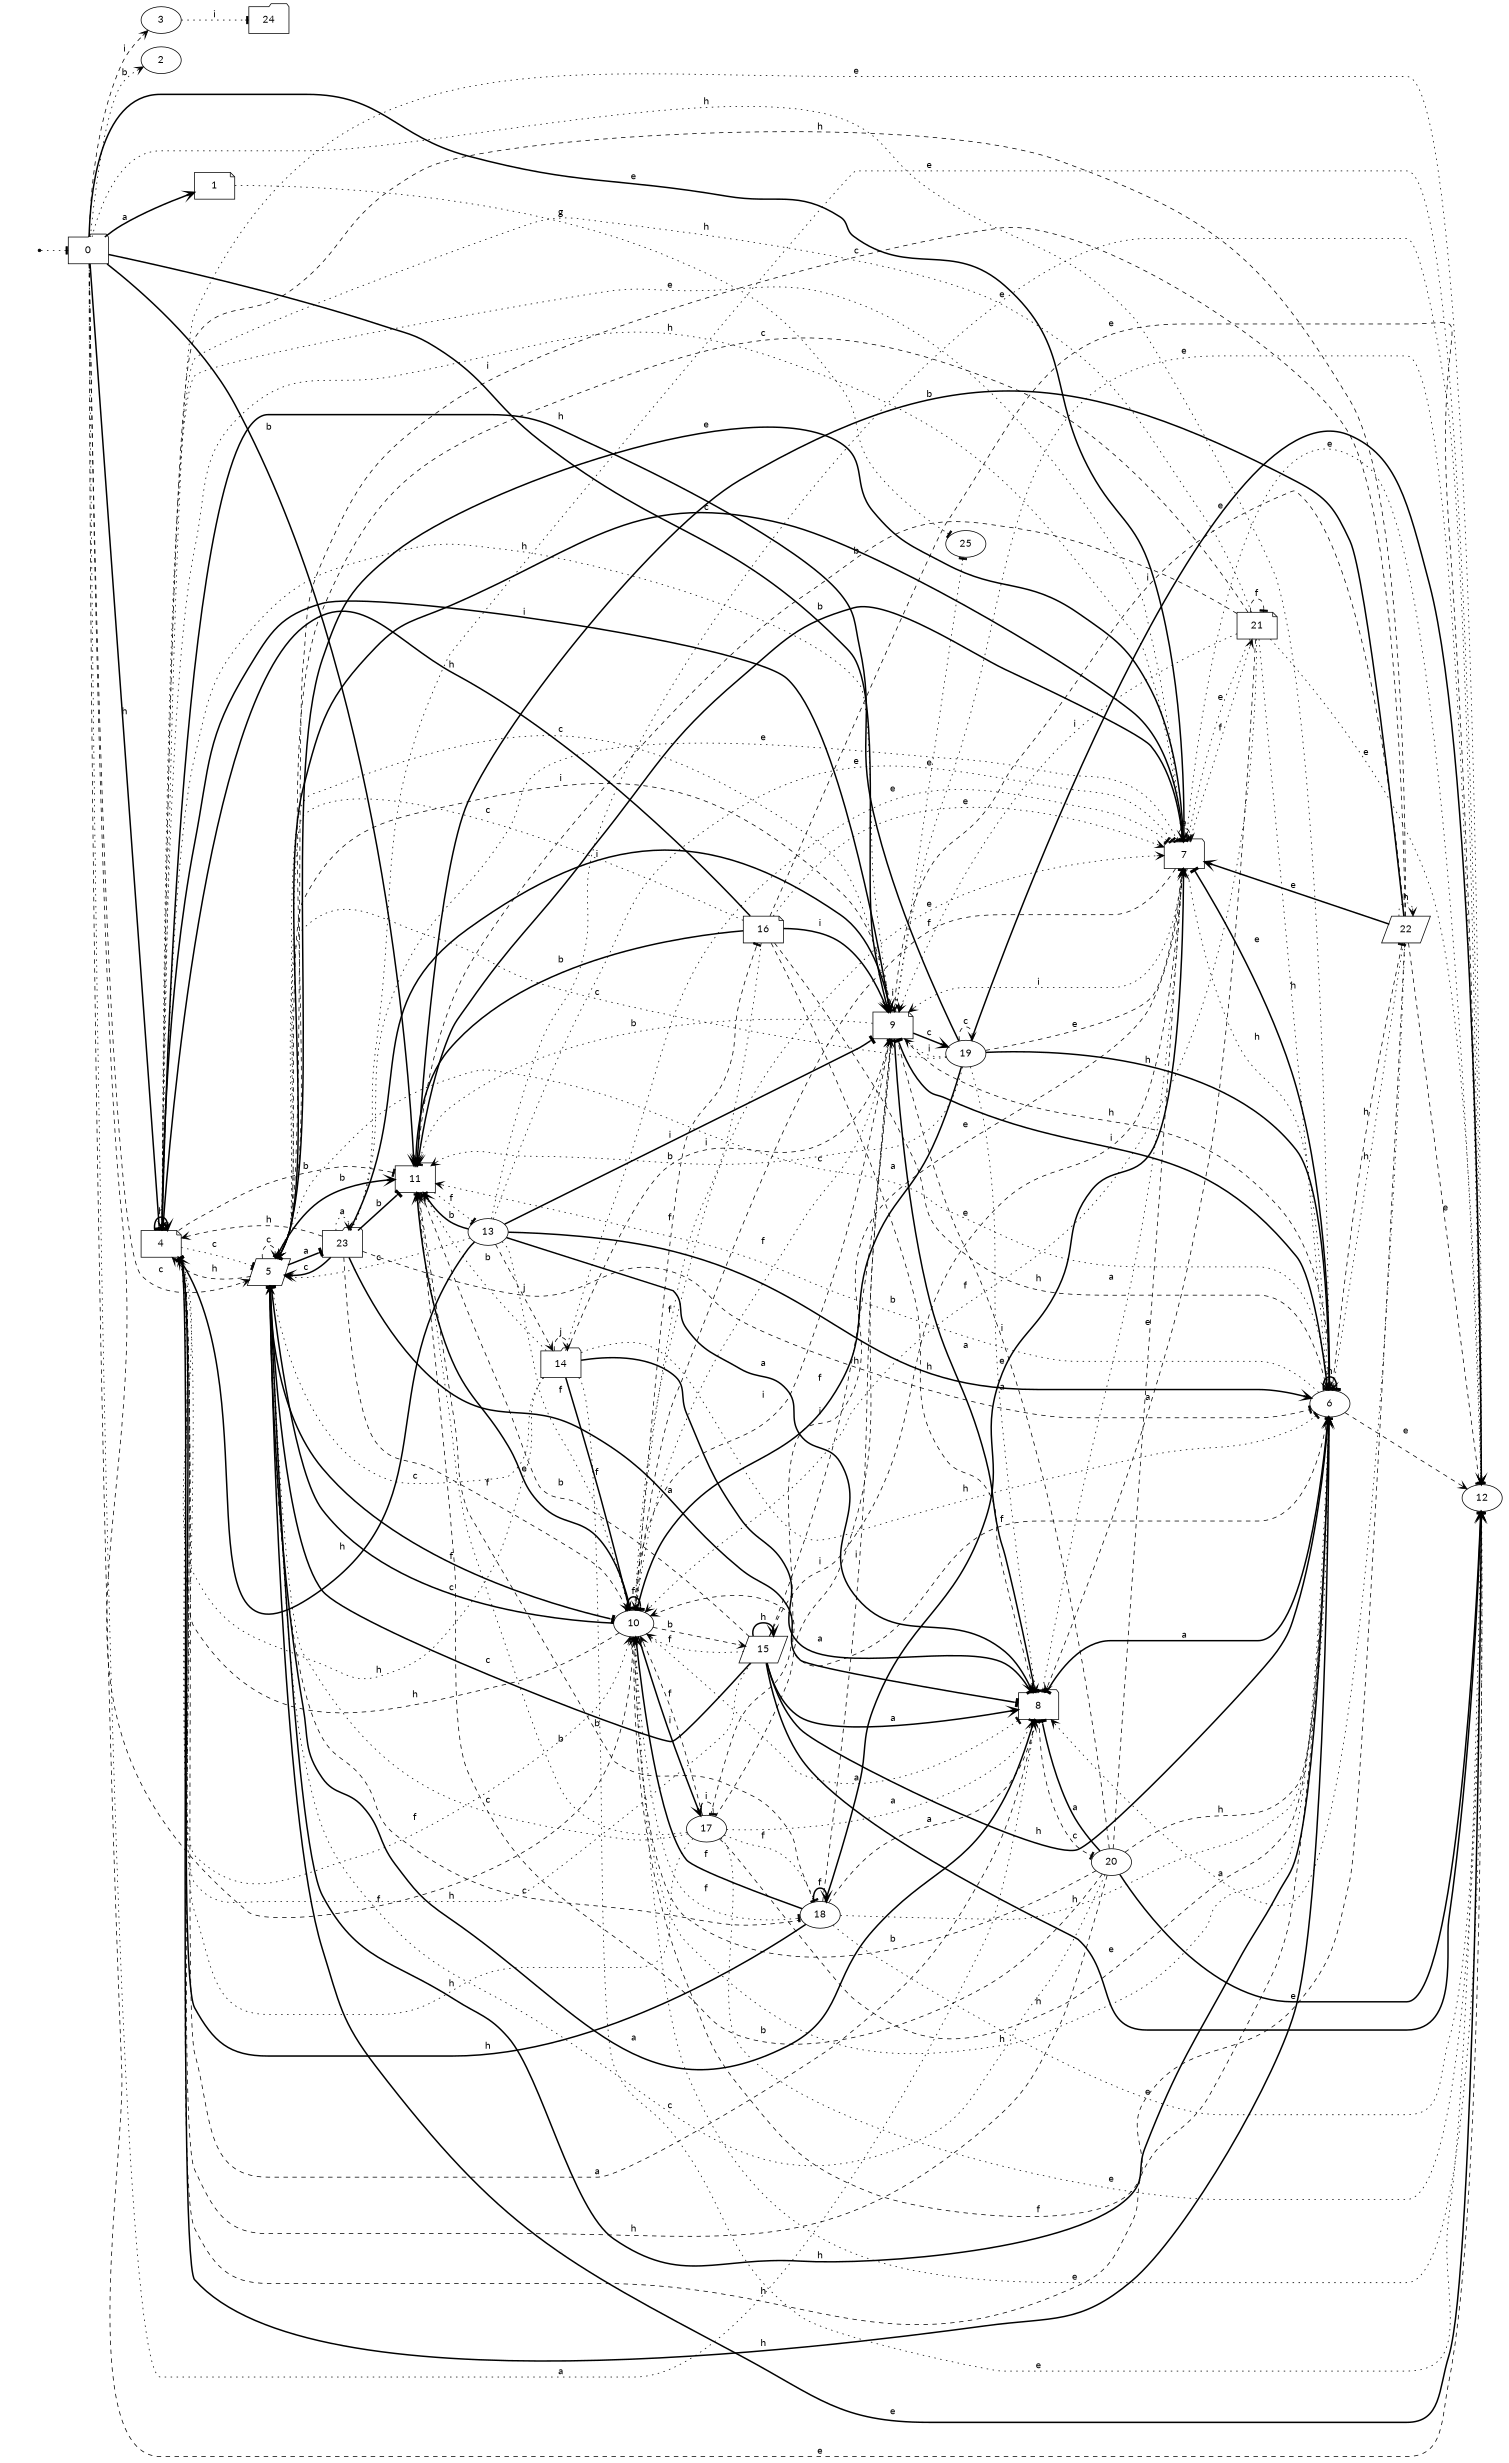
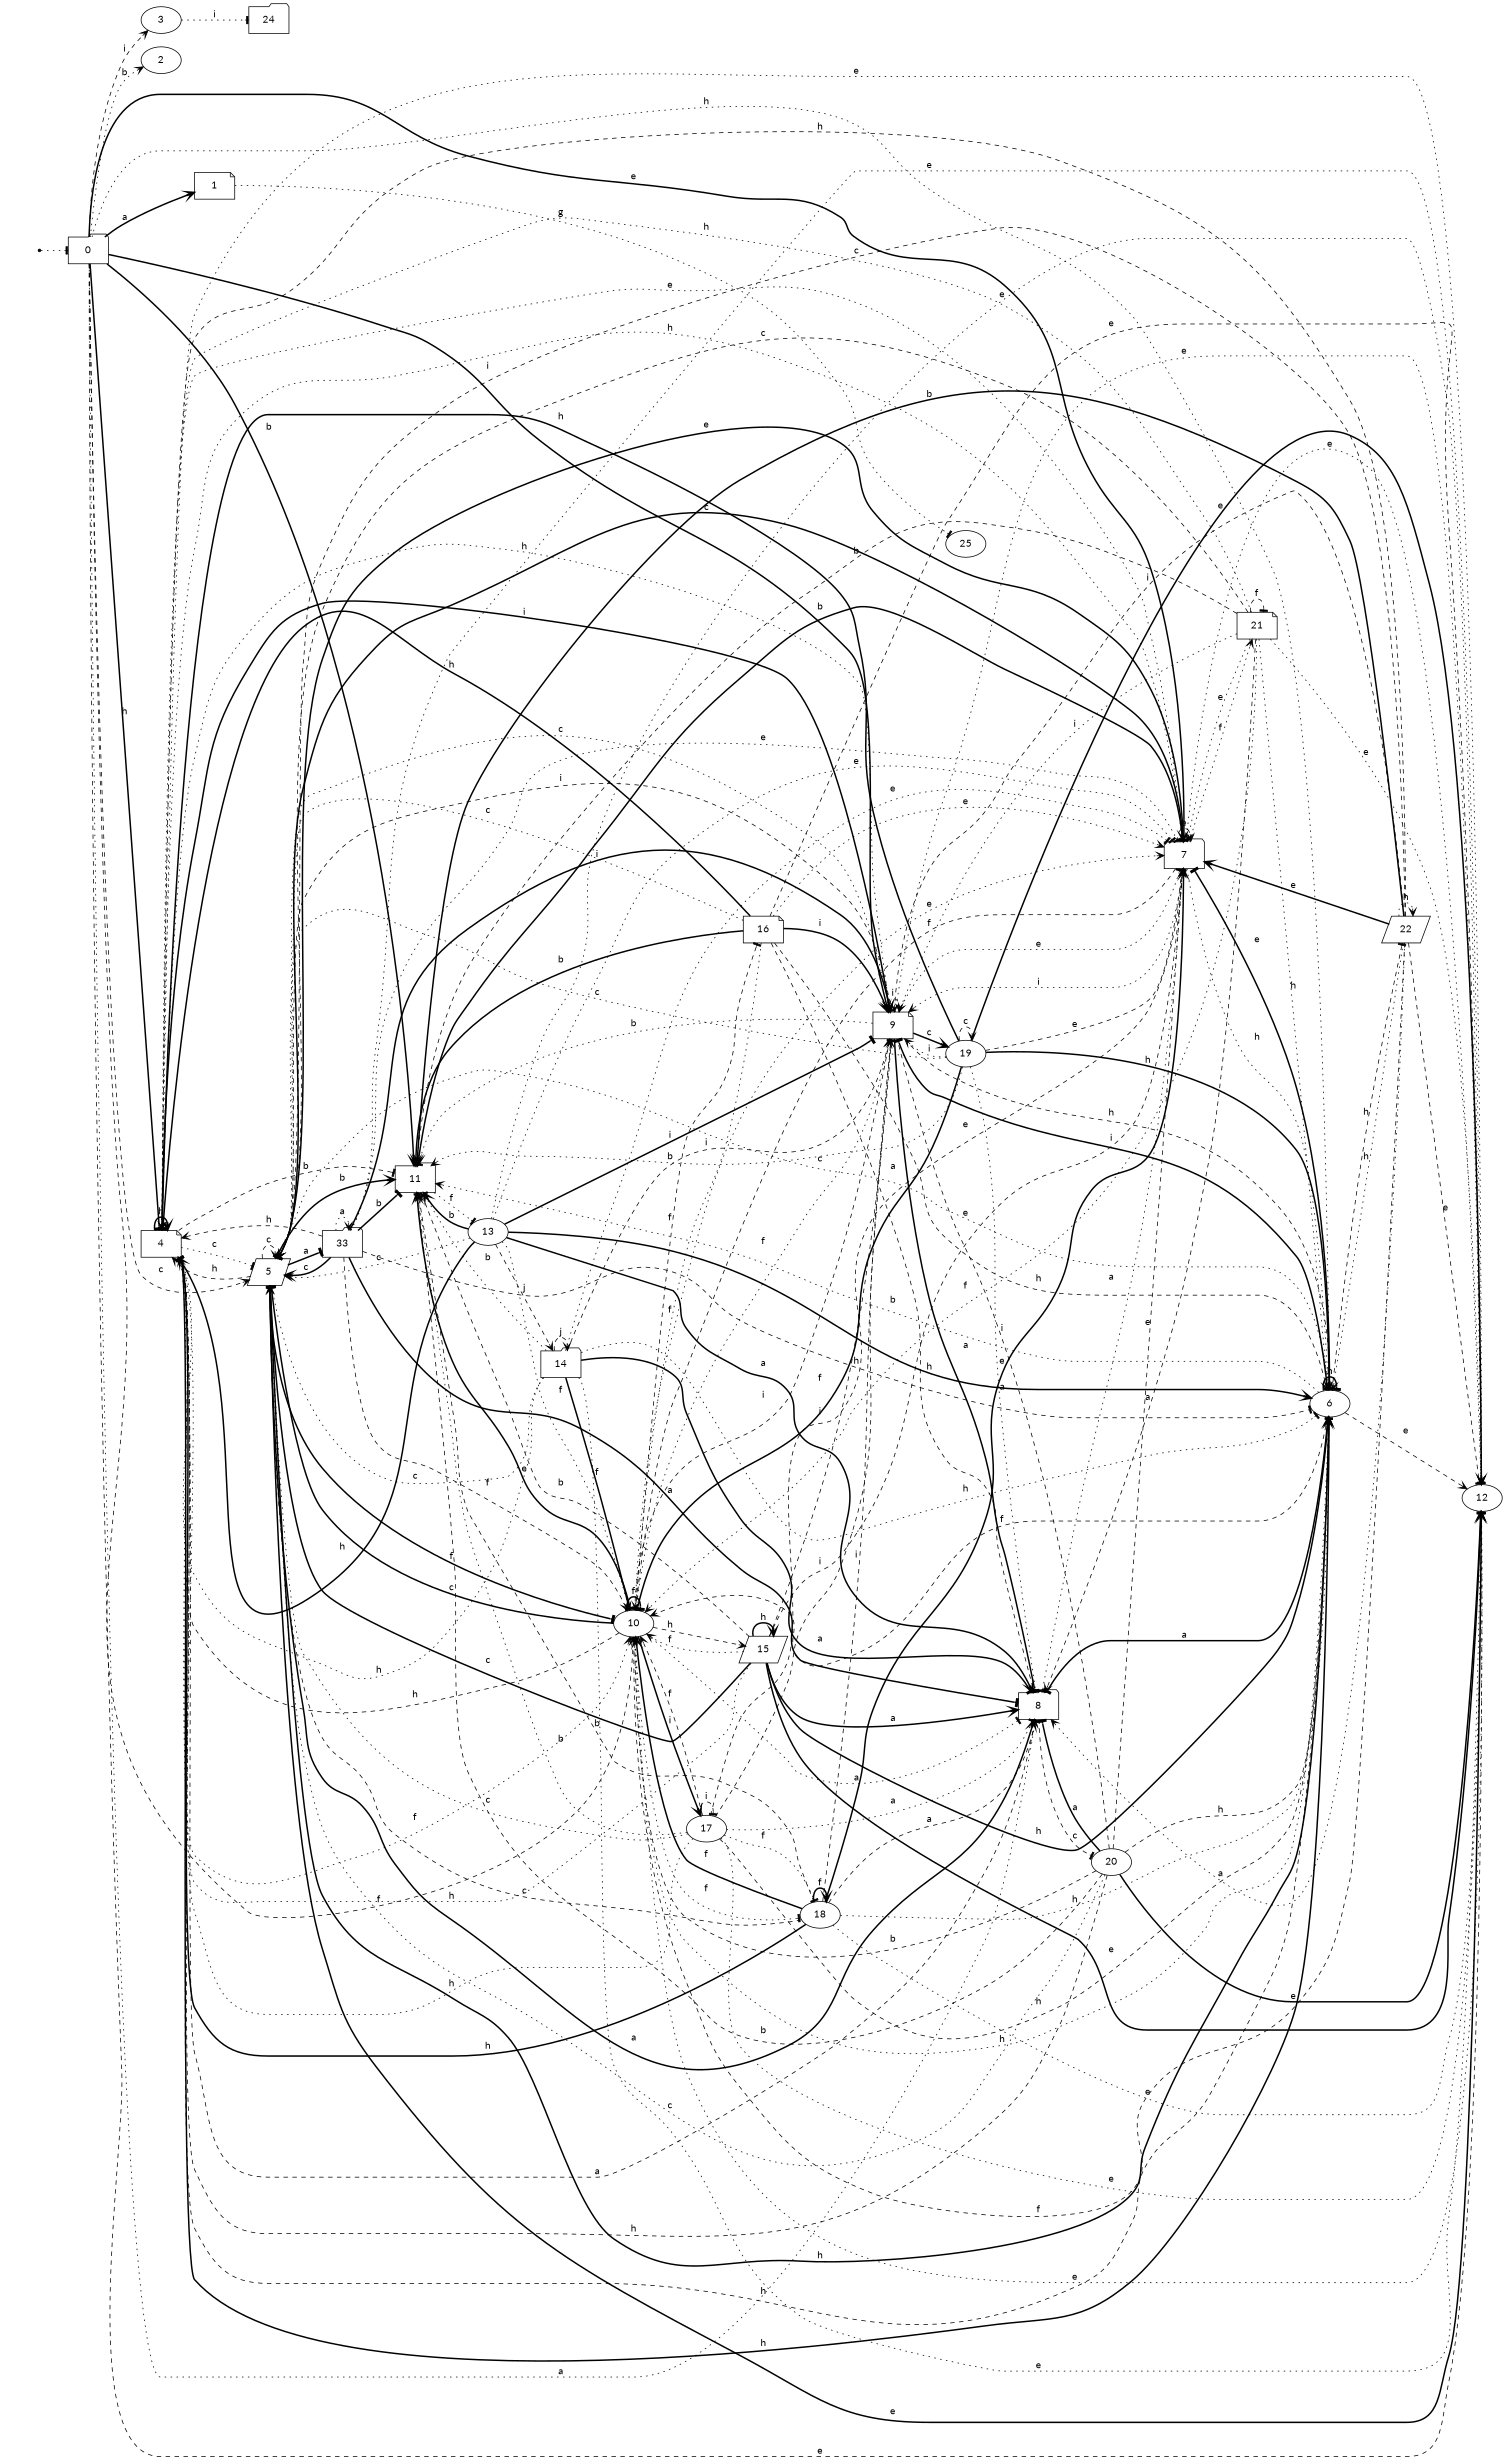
edge "9" -> "25": now "9" -> "7"
node "23": label "23" -> "33"
edge "19" -> "8": arrowhead vee -> tee
edge "10" -> "15": label "b" -> "h"
